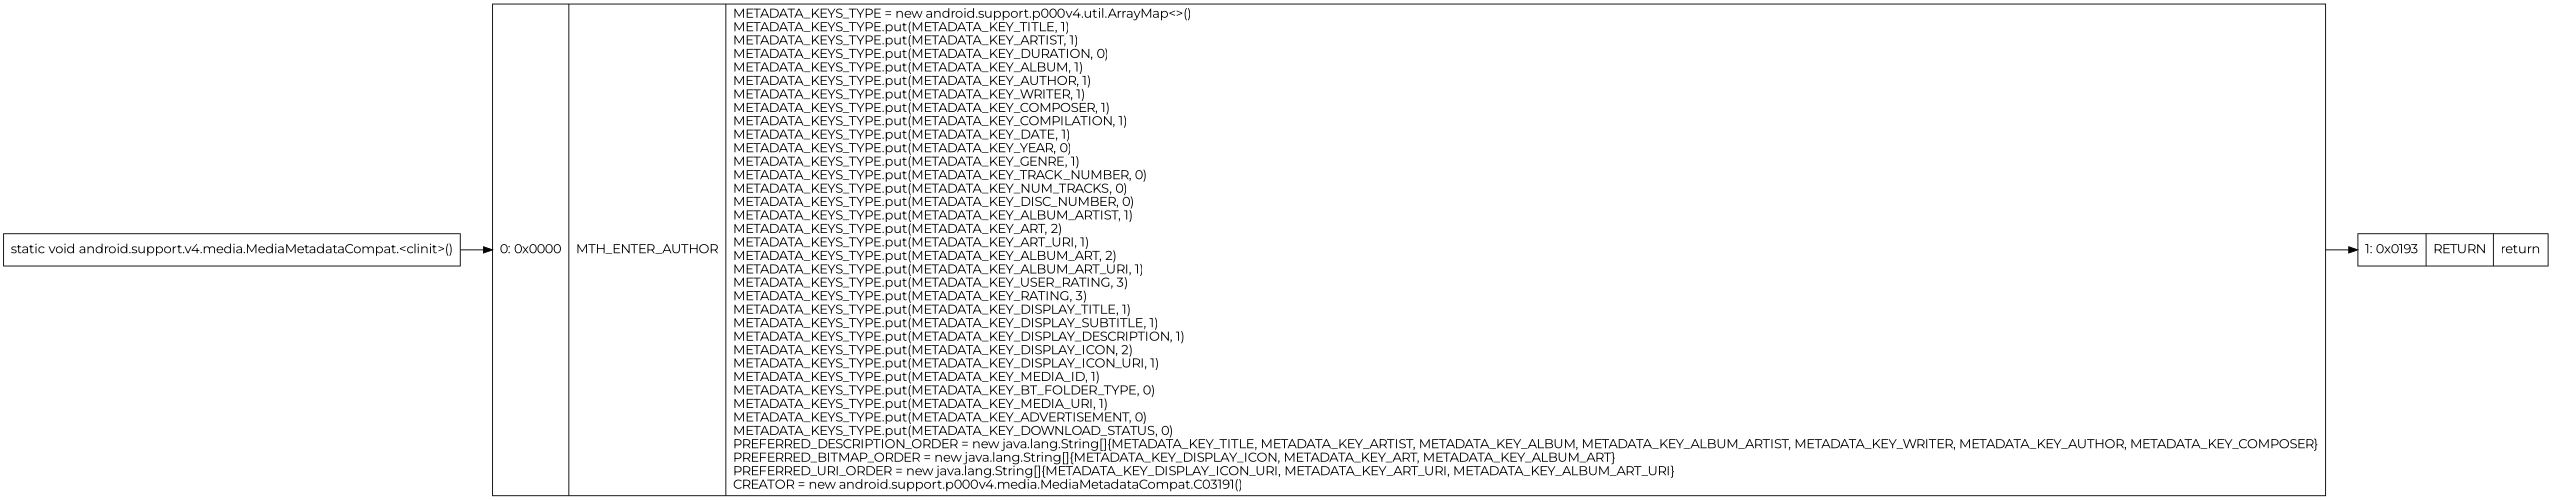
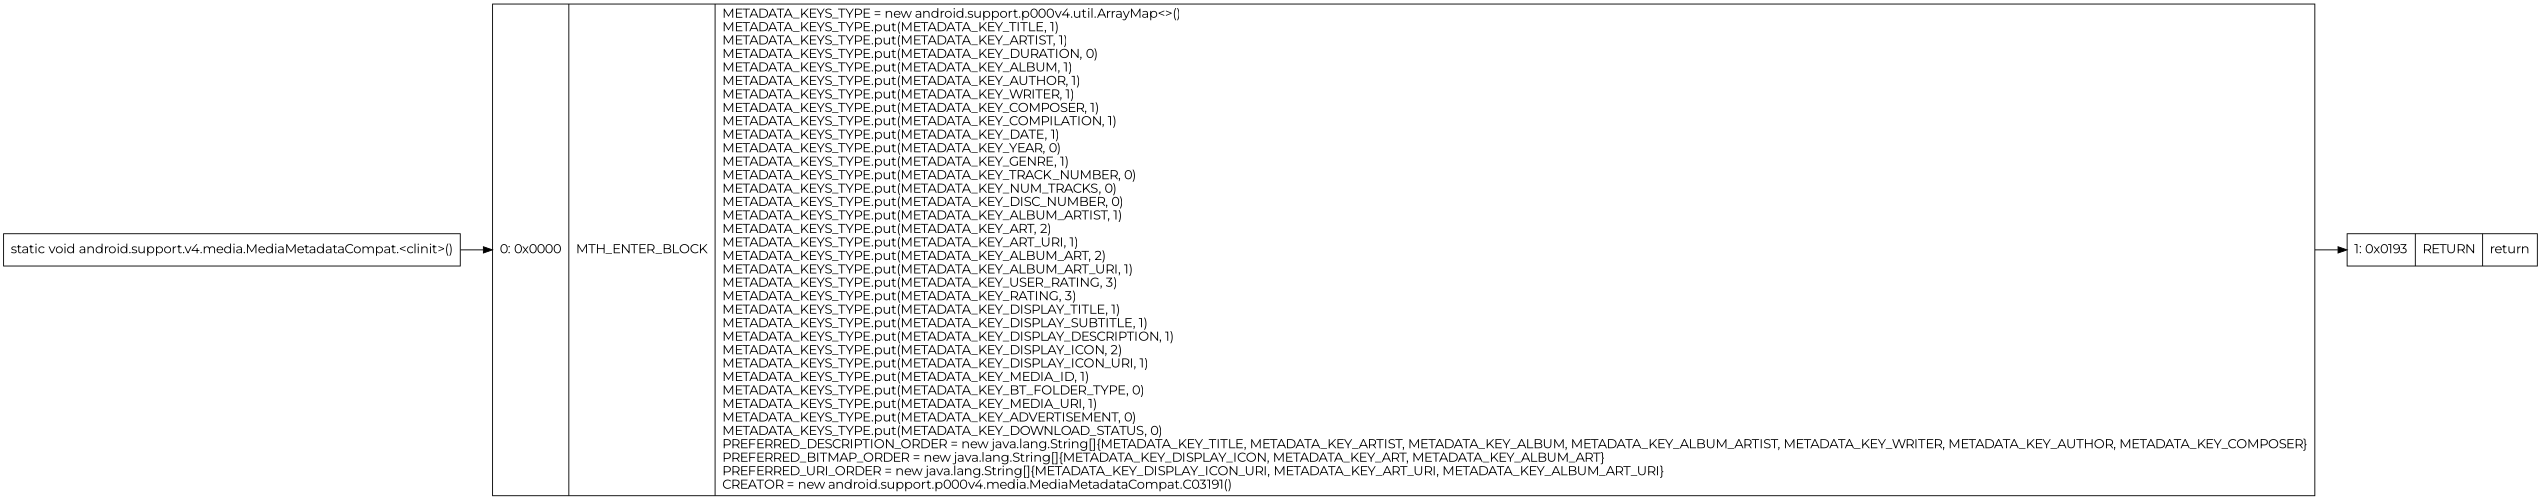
node "0: 0x0000": text "MTH_ENTER_AUTHOR" -> "MTH_ENTER_BLOCK"
